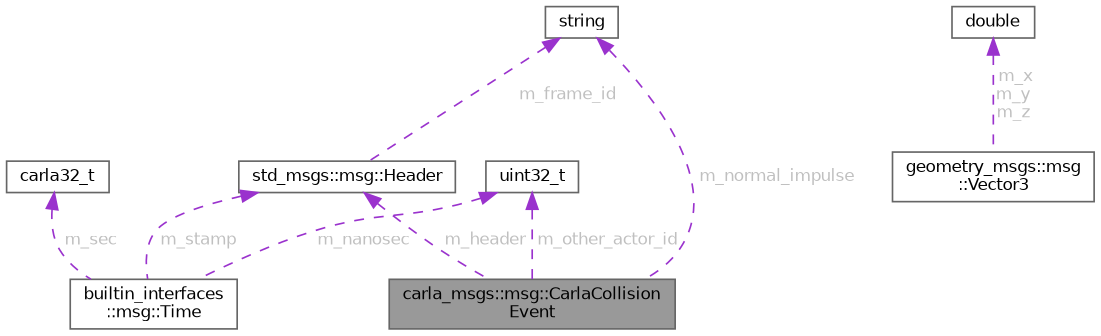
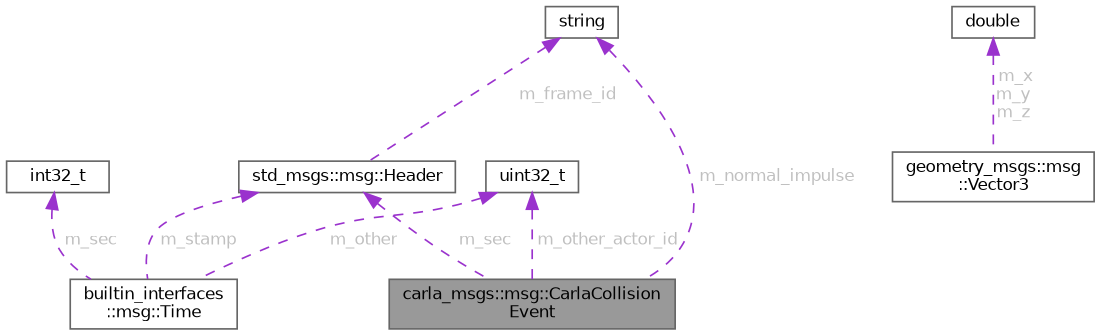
node "carla32_t": label "carla32_t" -> "int32_t"
edge "builtin_interfaces ::msg::Time" -> "uint32_t": label " m_nanosec" -> " m_other"
edge "carla_msgs::msg::CarlaCollision Event" -> "std_msgs::msg::Header": label " m_header" -> " m_sec"
